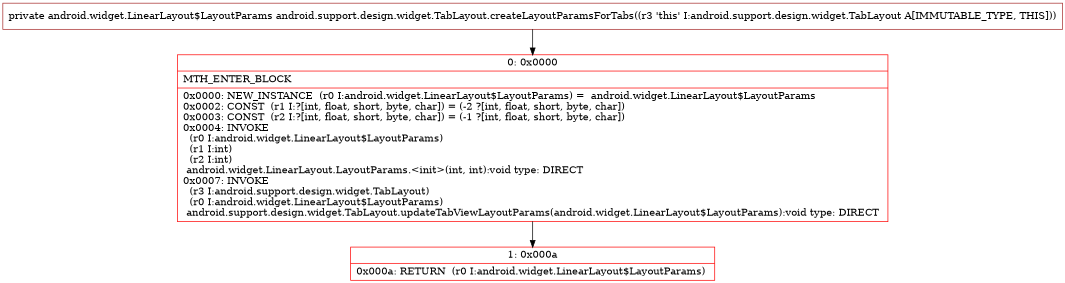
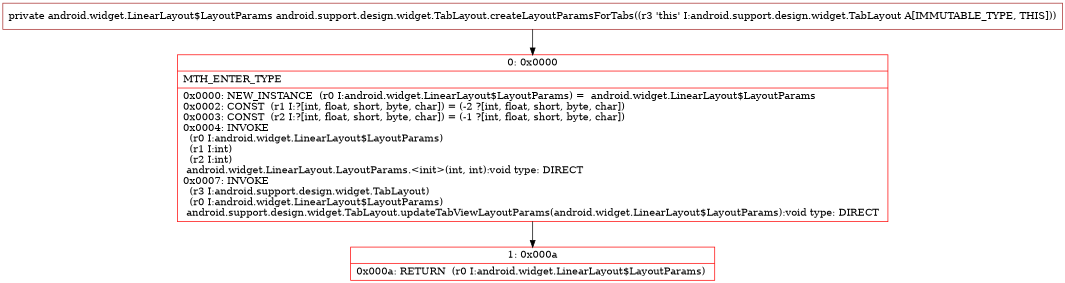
node "0: 0x0000": text "MTH_ENTER_BLOCK" -> "MTH_ENTER_TYPE"
